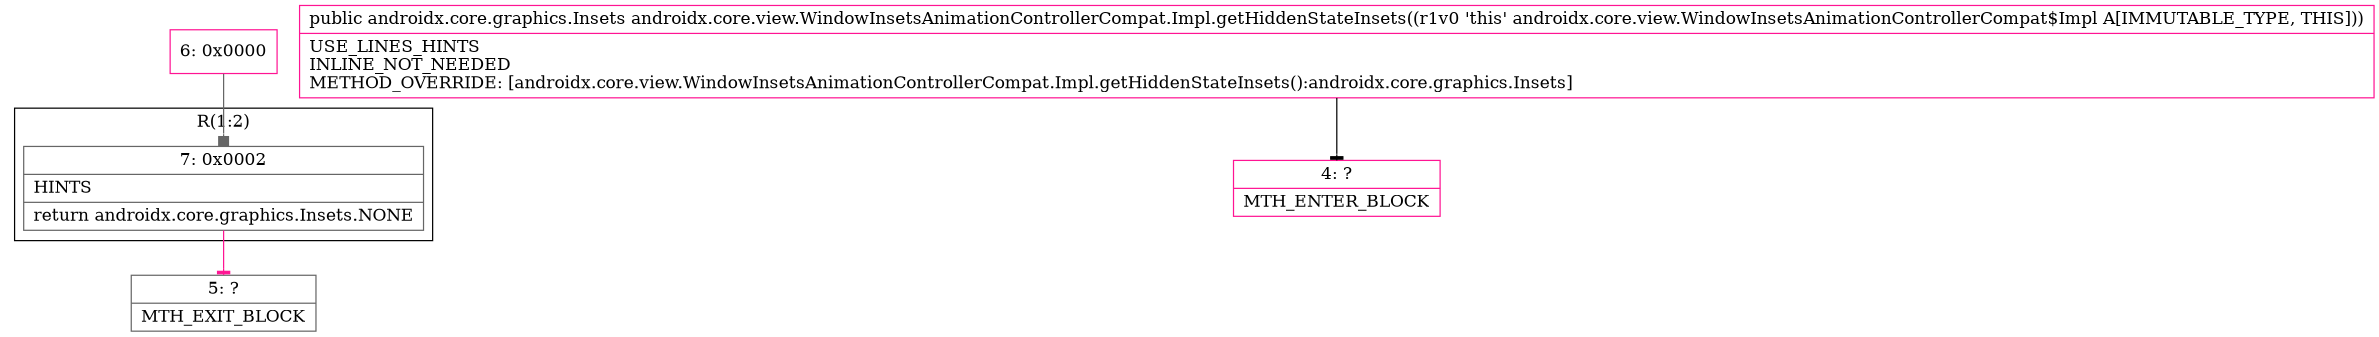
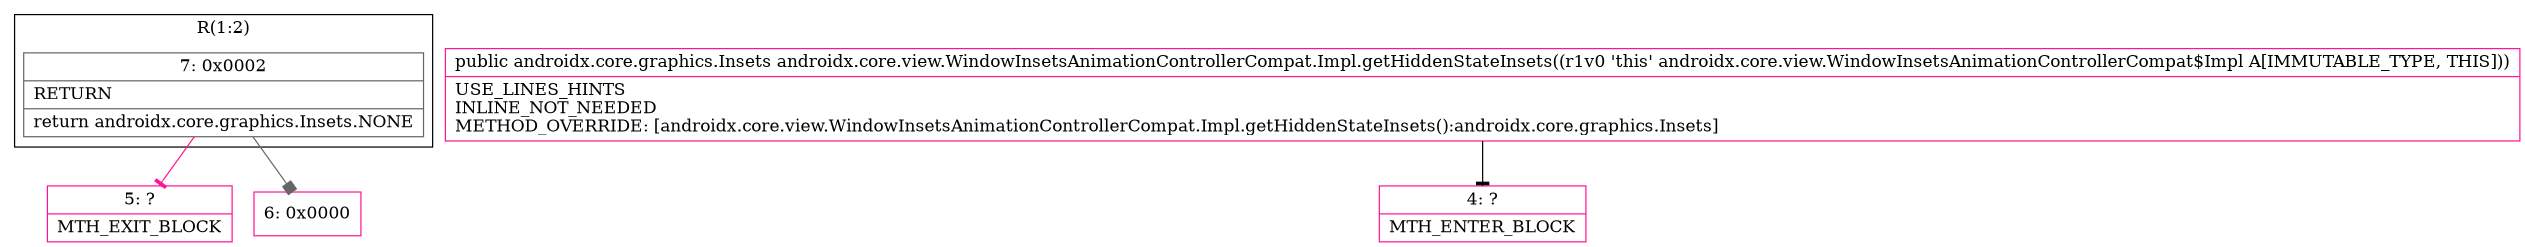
edge "6: 0x0000" -> "7: 0x0002": reversed
node "7: 0x0002": text "HINTS" -> "RETURN"
node "5: ?": color gray40 -> deeppink
